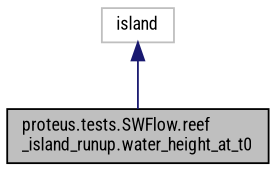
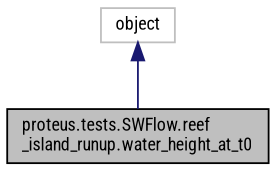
node "island": label "island" -> "object"
